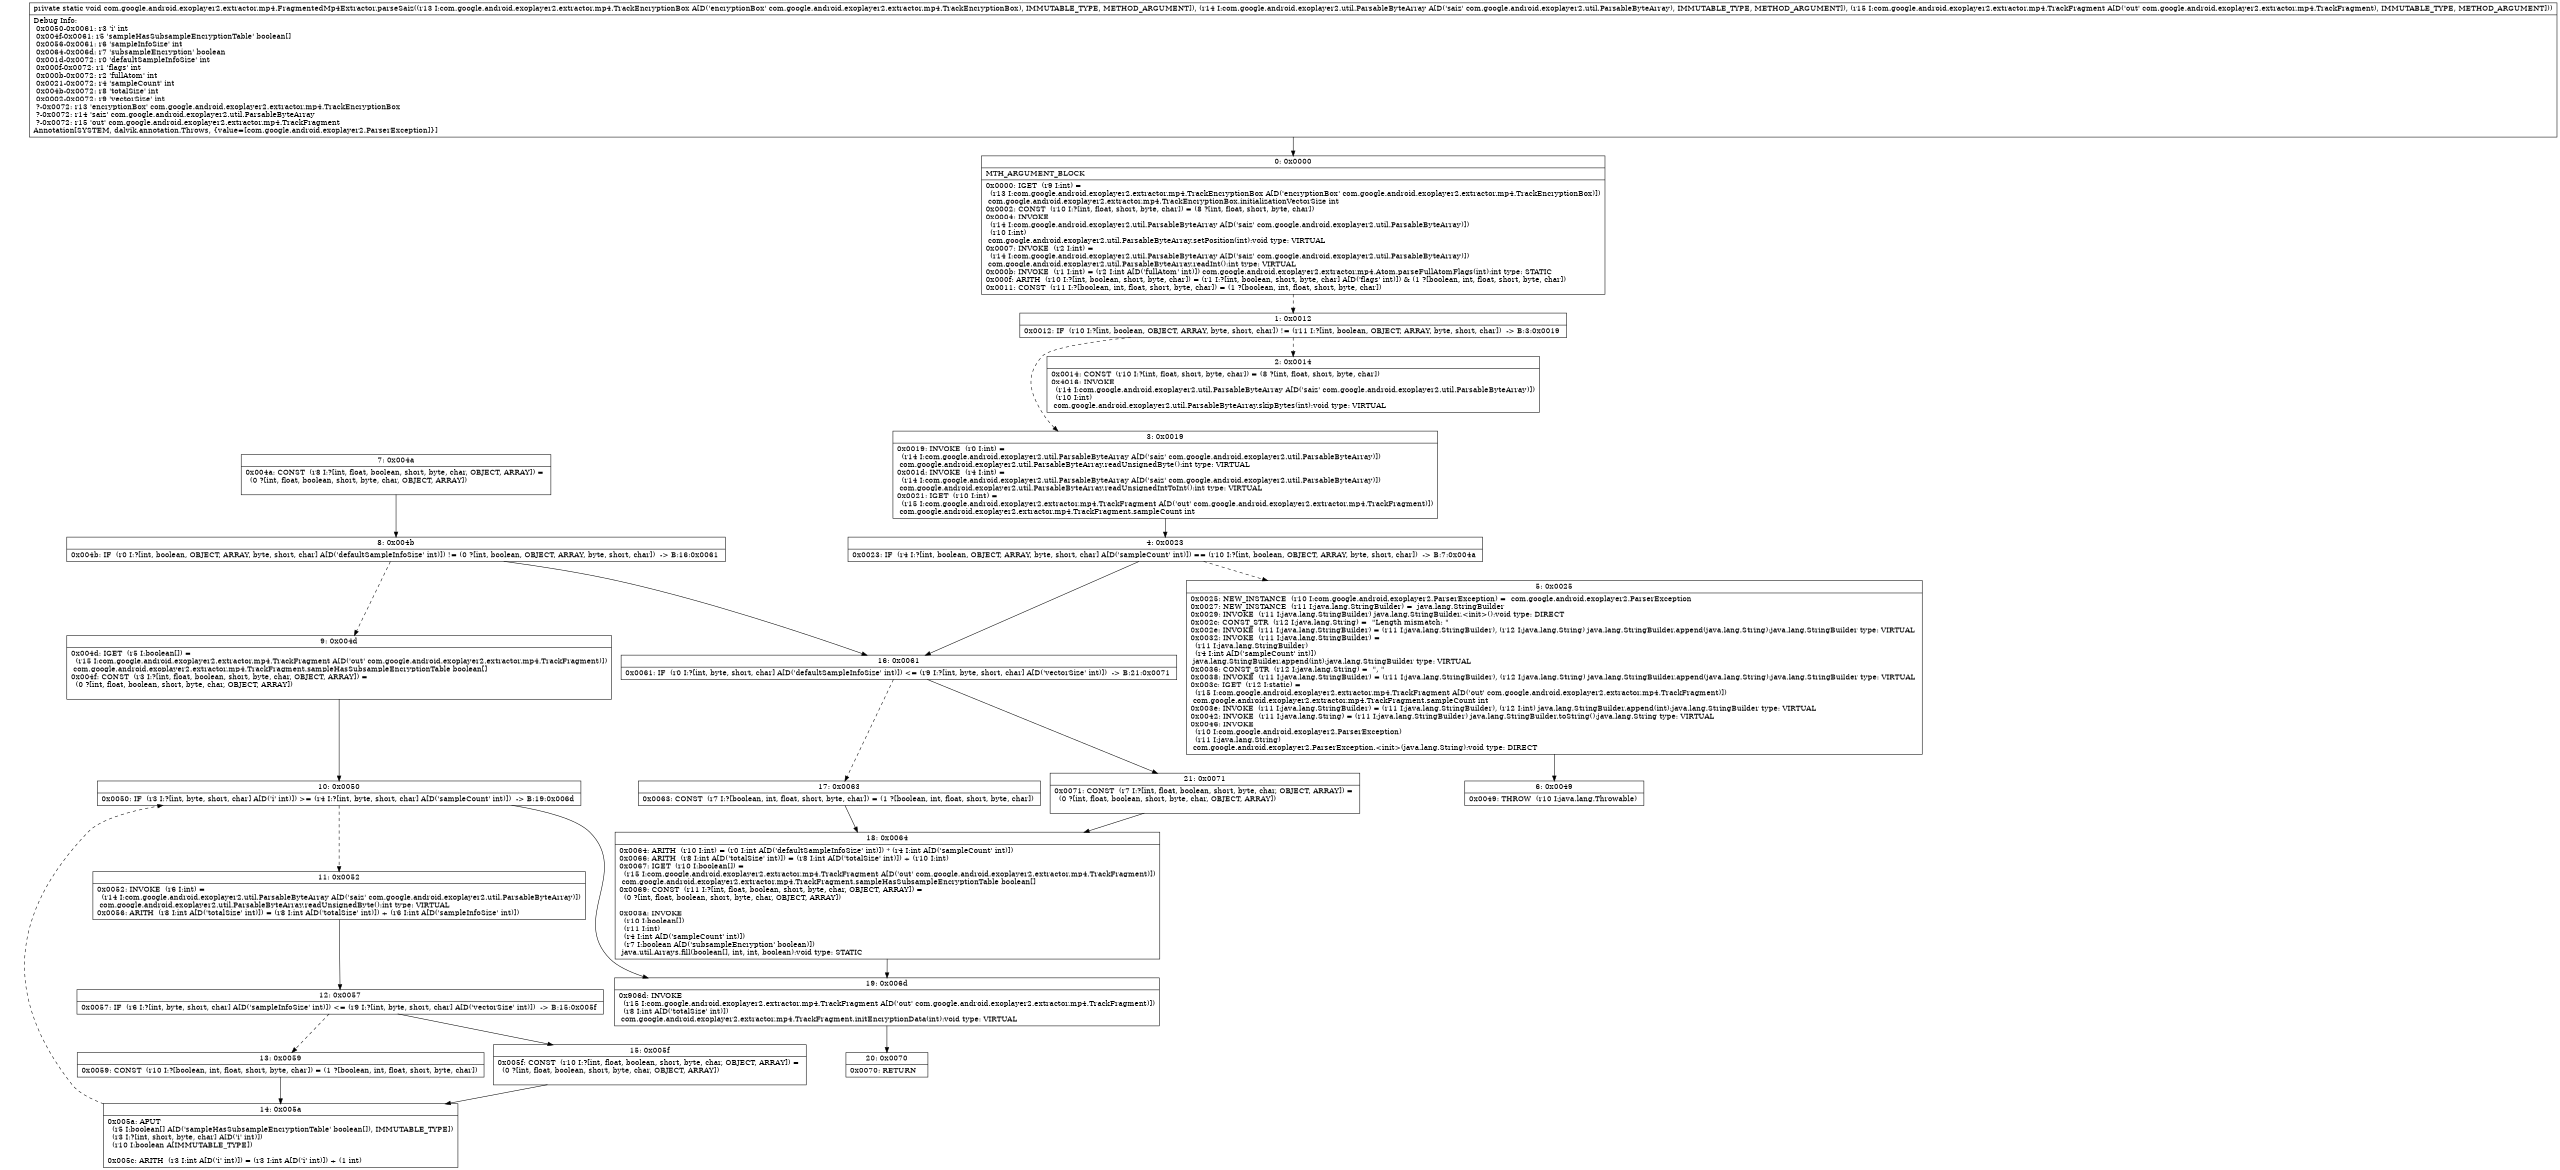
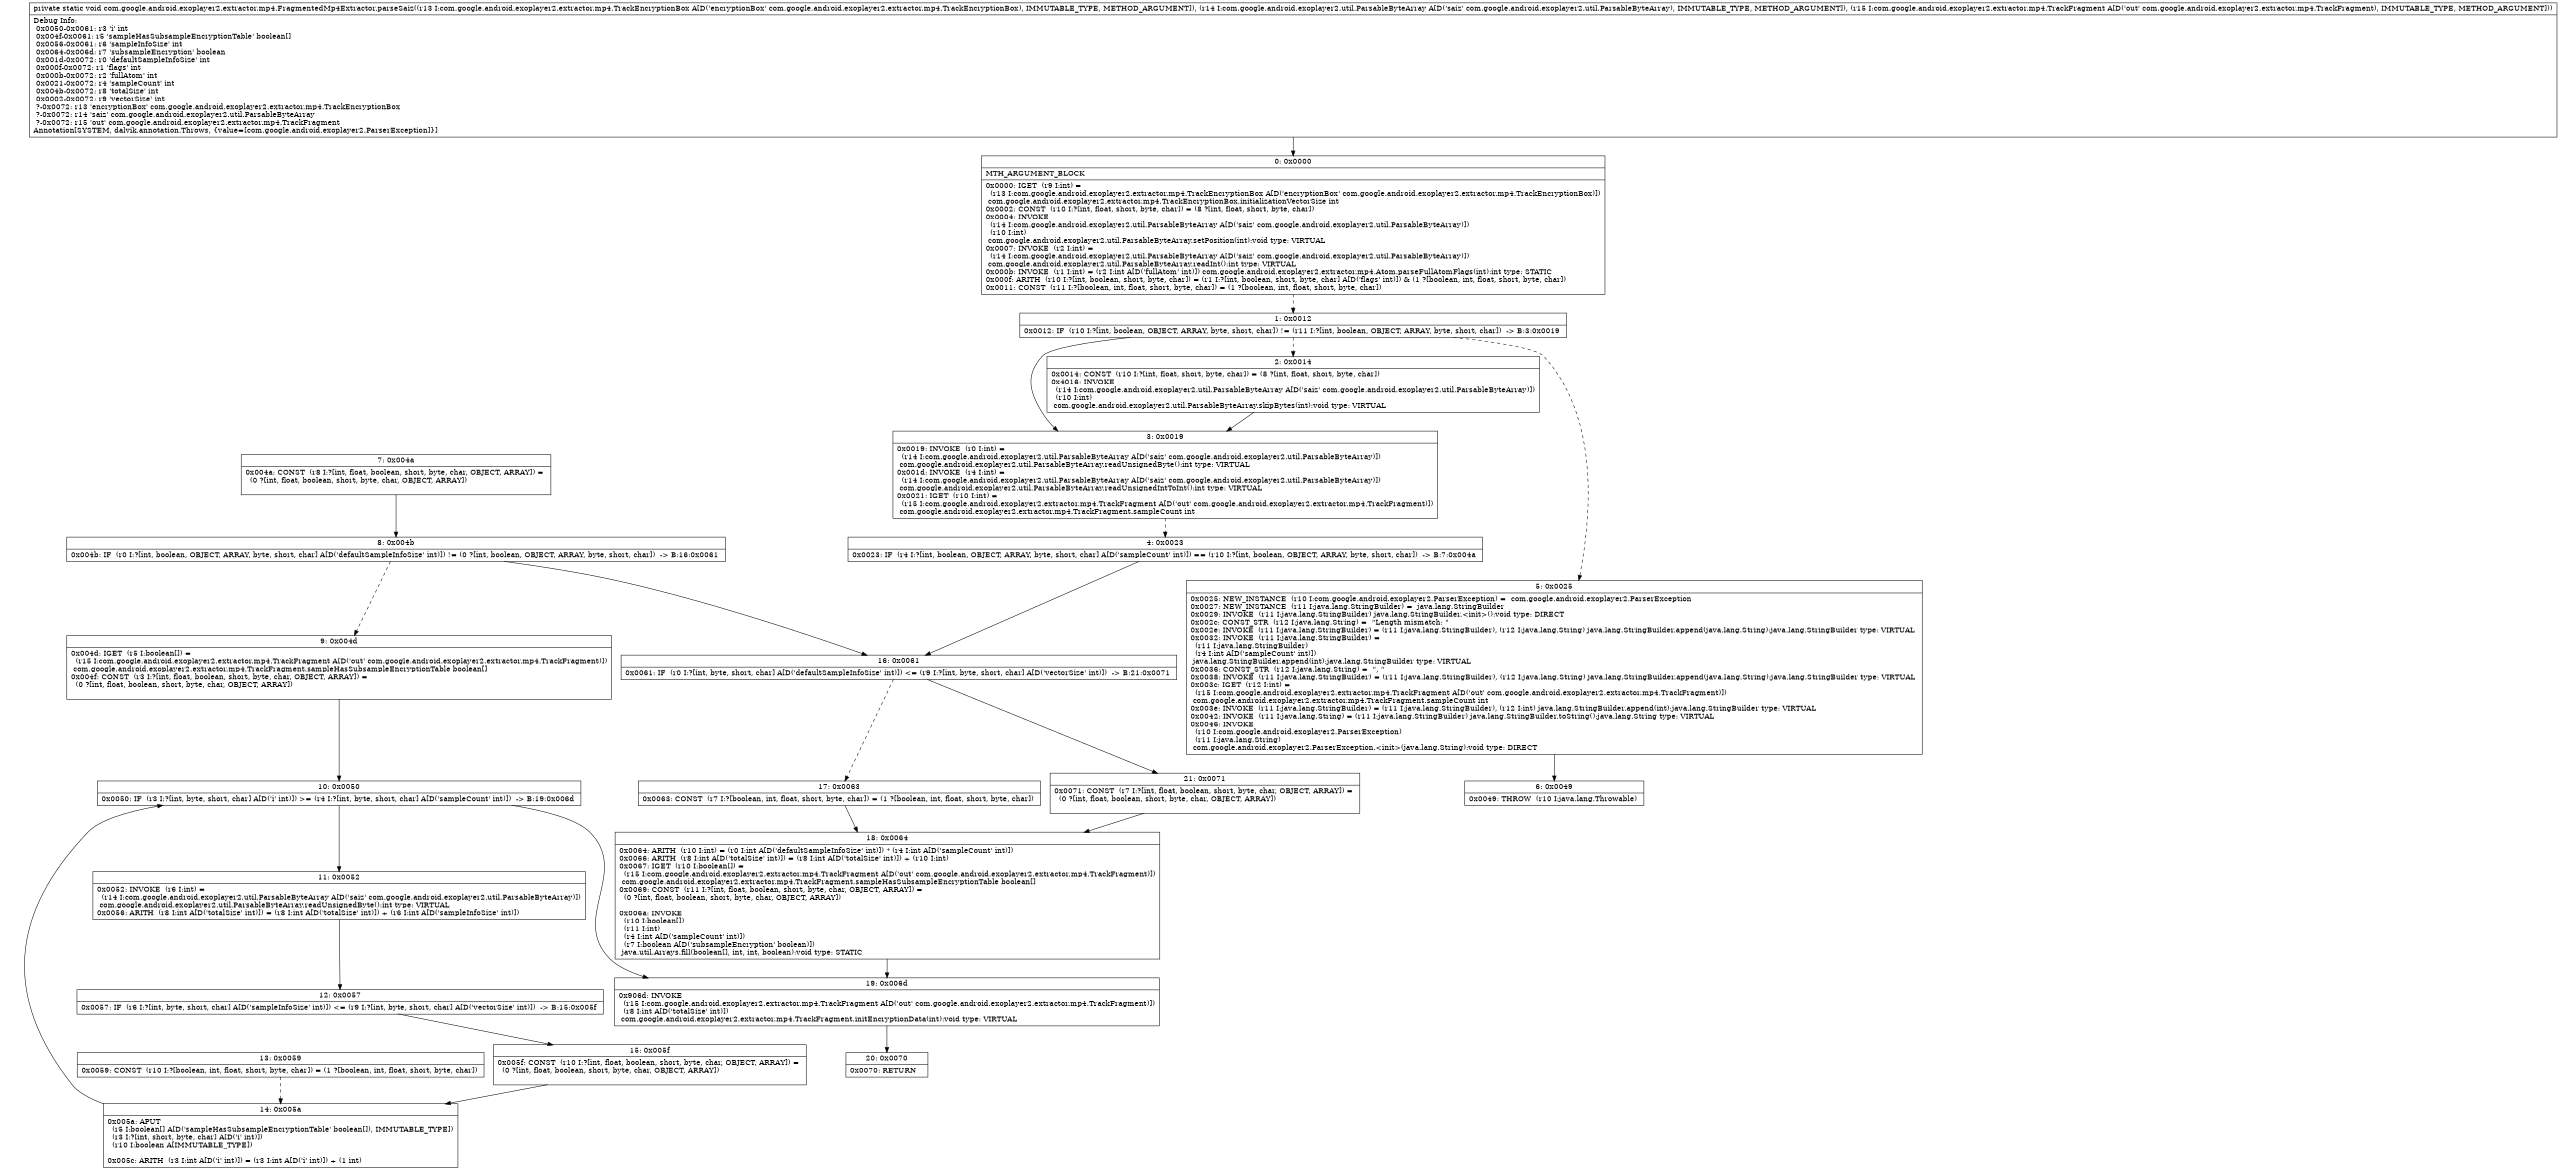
edge "1: 0x0012" -> "3: 0x0019": style dashed -> solid
edge "2: 0x0014" -> "3: 0x0019": added
edge "3: 0x0019" -> "4: 0x0023": style solid -> dashed
edge "4: 0x0023" -> "5: 0x0025": now "1: 0x0012" -> "5: 0x0025"
node "5: 0x0025": text "0x003c: IGET  (r12 I:static) =" -> "0x003c: IGET  (r12 I:int) ="
edge "10: 0x0050" -> "11: 0x0052": style dashed -> solid
node "18: 0x0064": text "0x003a: INVOKE" -> "0x006a: INVOKE"
edge "14: 0x005a" -> "10: 0x0050": style dashed -> solid
edge "12: 0x0057" -> "13: 0x0059": removed
edge "13: 0x0059" -> "14: 0x005a": style solid -> dashed
